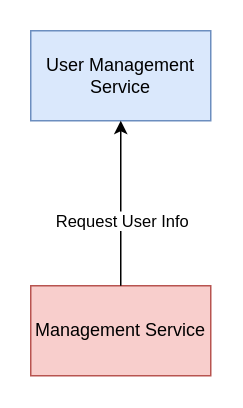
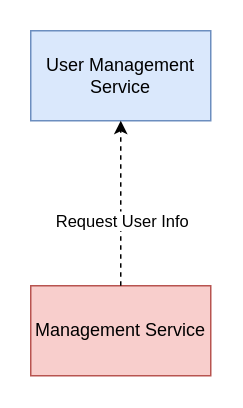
edge "Management Service" -> "User Management Service": style solid -> dashed
